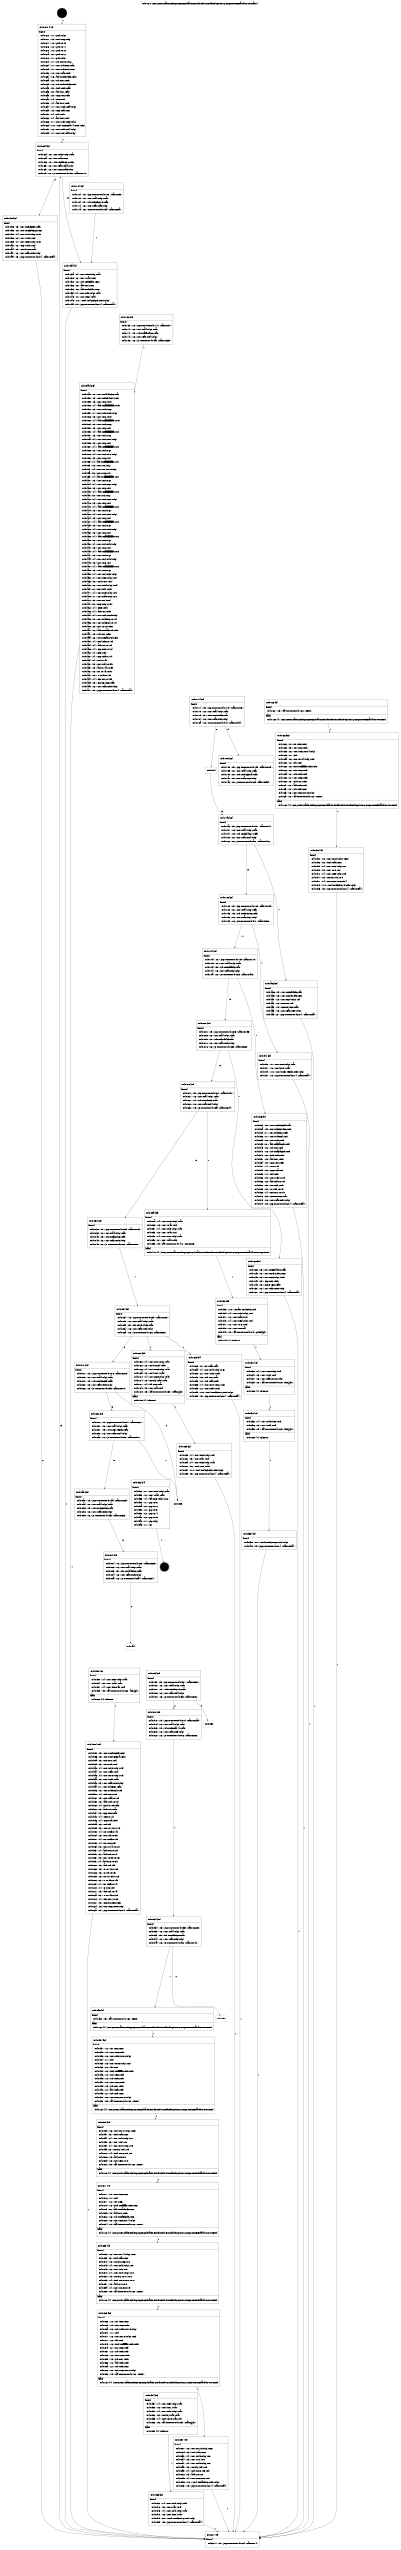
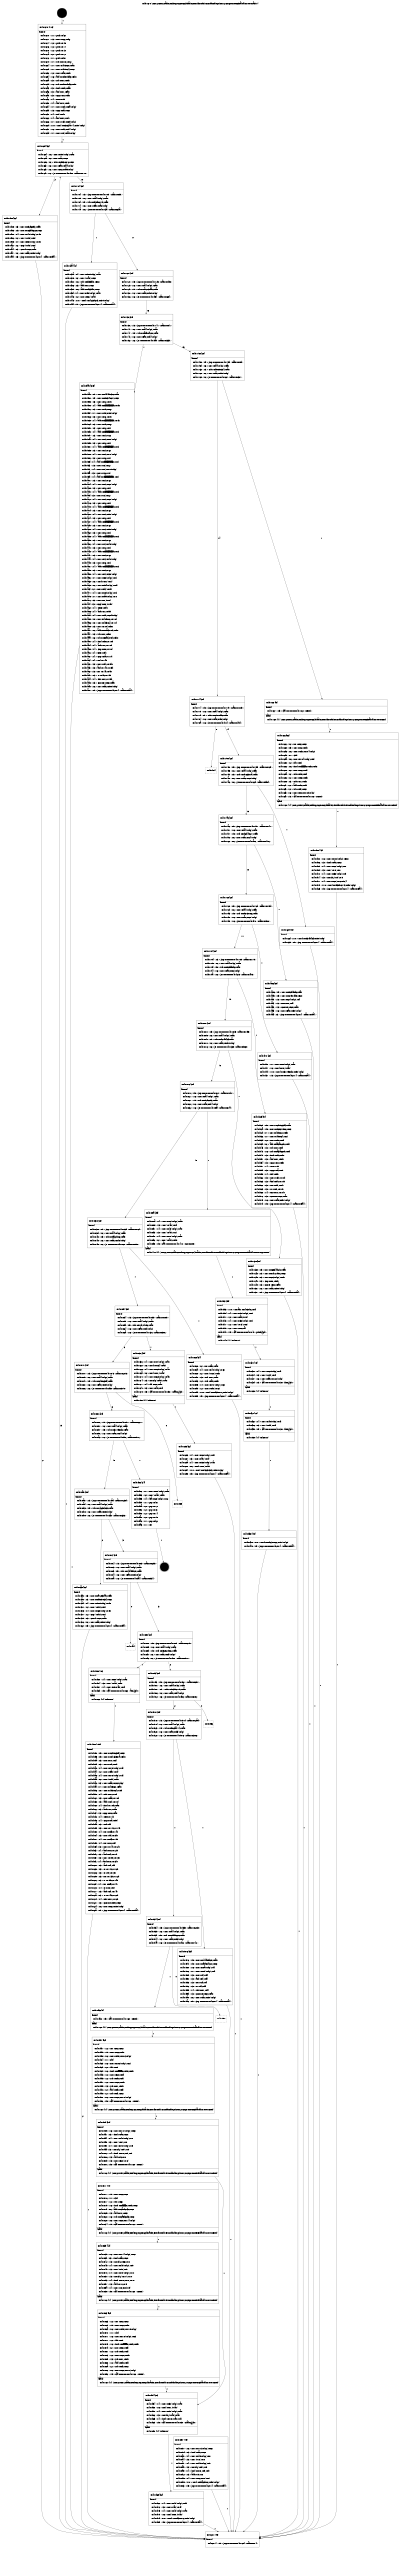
edge "0x4016e4 [32]" -> "0x401d2a [42]": now "0x4016e4 [32]" -> "0x401704 [28]"
node "0x401720 [28]": added
node "0x401758 [28]": added
edge "0x401b04" -> "0x4017ac [28]": now "0x401790 [28]" -> "0x4017ac [28]"
node "0x401c2f [15]": added
edge "0x401854 [28]" -> "0x401ec8 [34]": now "0x401838 [28]" -> "0x401ec8 [34]"
edge "0x40188c [28]" -> "0x401fe9": now "0x40188c [28]" -> "0x401f8c [24]"
node "0x401ca3 [36]": added
node "0x4018e0 [28]": added
node "0x401976 [53]": added
edge "0x401deb [38]" -> "0x401e11 [40]": now "0x401deb [38]" -> "0x401d54 [26]"
edge "0x401e63 [52]" -> "0x401e97 [49]": now "0x401e63 [52]" -> "0x401d54 [26]"
